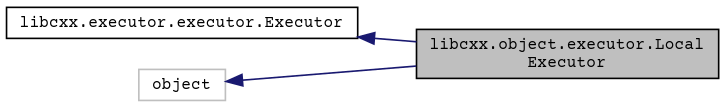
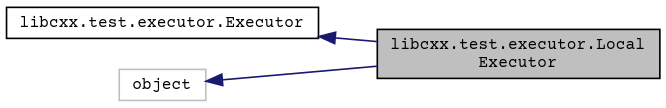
node "libcxx.executor.executor.Executor": label "libcxx.executor.executor.Executor" -> "libcxx.test.executor.Executor"
node "libcxx.object.executor.Local Executor": label "libcxx.object.executor.Local Executor" -> "libcxx.test.executor.Local Executor"
